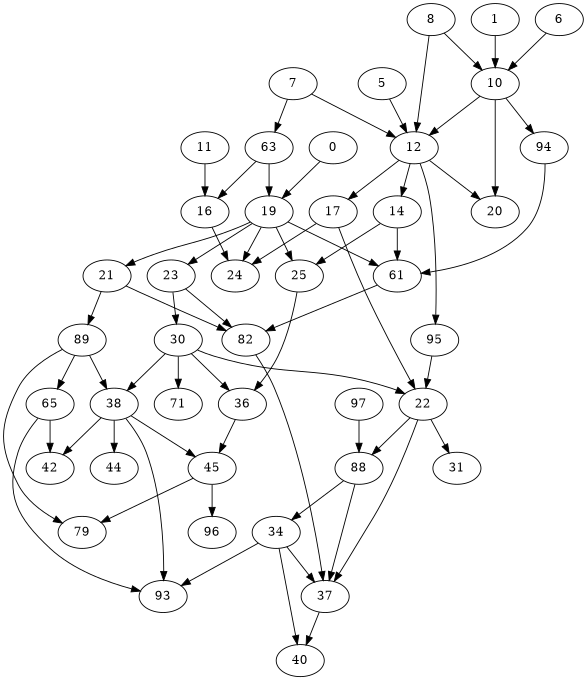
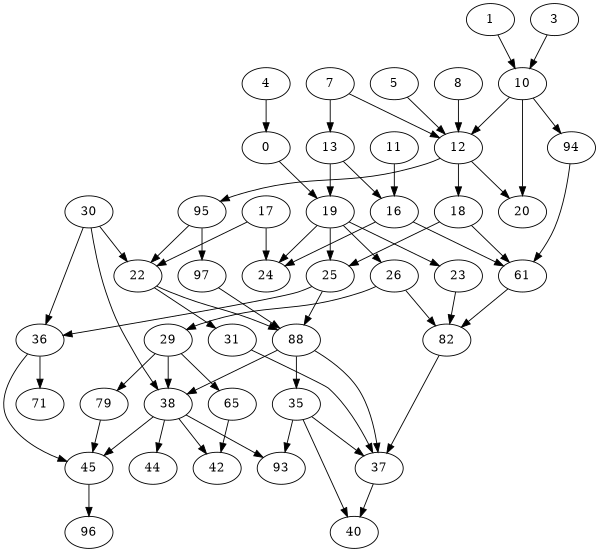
node "6": label "6" -> "3"
edge "8" -> "10": removed
node "4": added
node "63": label "63" -> "13"
edge "12" -> "17": removed
node "14": label "14" -> "18"
edge "95" -> "97": added
edge "19" -> "61": now "16" -> "61"
node "21": label "21" -> "26"
edge "23" -> "30": removed
edge "25" -> "88": added
node "89": label "89" -> "29"
edge "30" -> "71": now "36" -> "71"
edge "88" -> "38": added
edge "45" -> "79": reversed
edge "22" -> "37": now "31" -> "37"
edge "65" -> "93": removed
node "34": label "34" -> "35"
